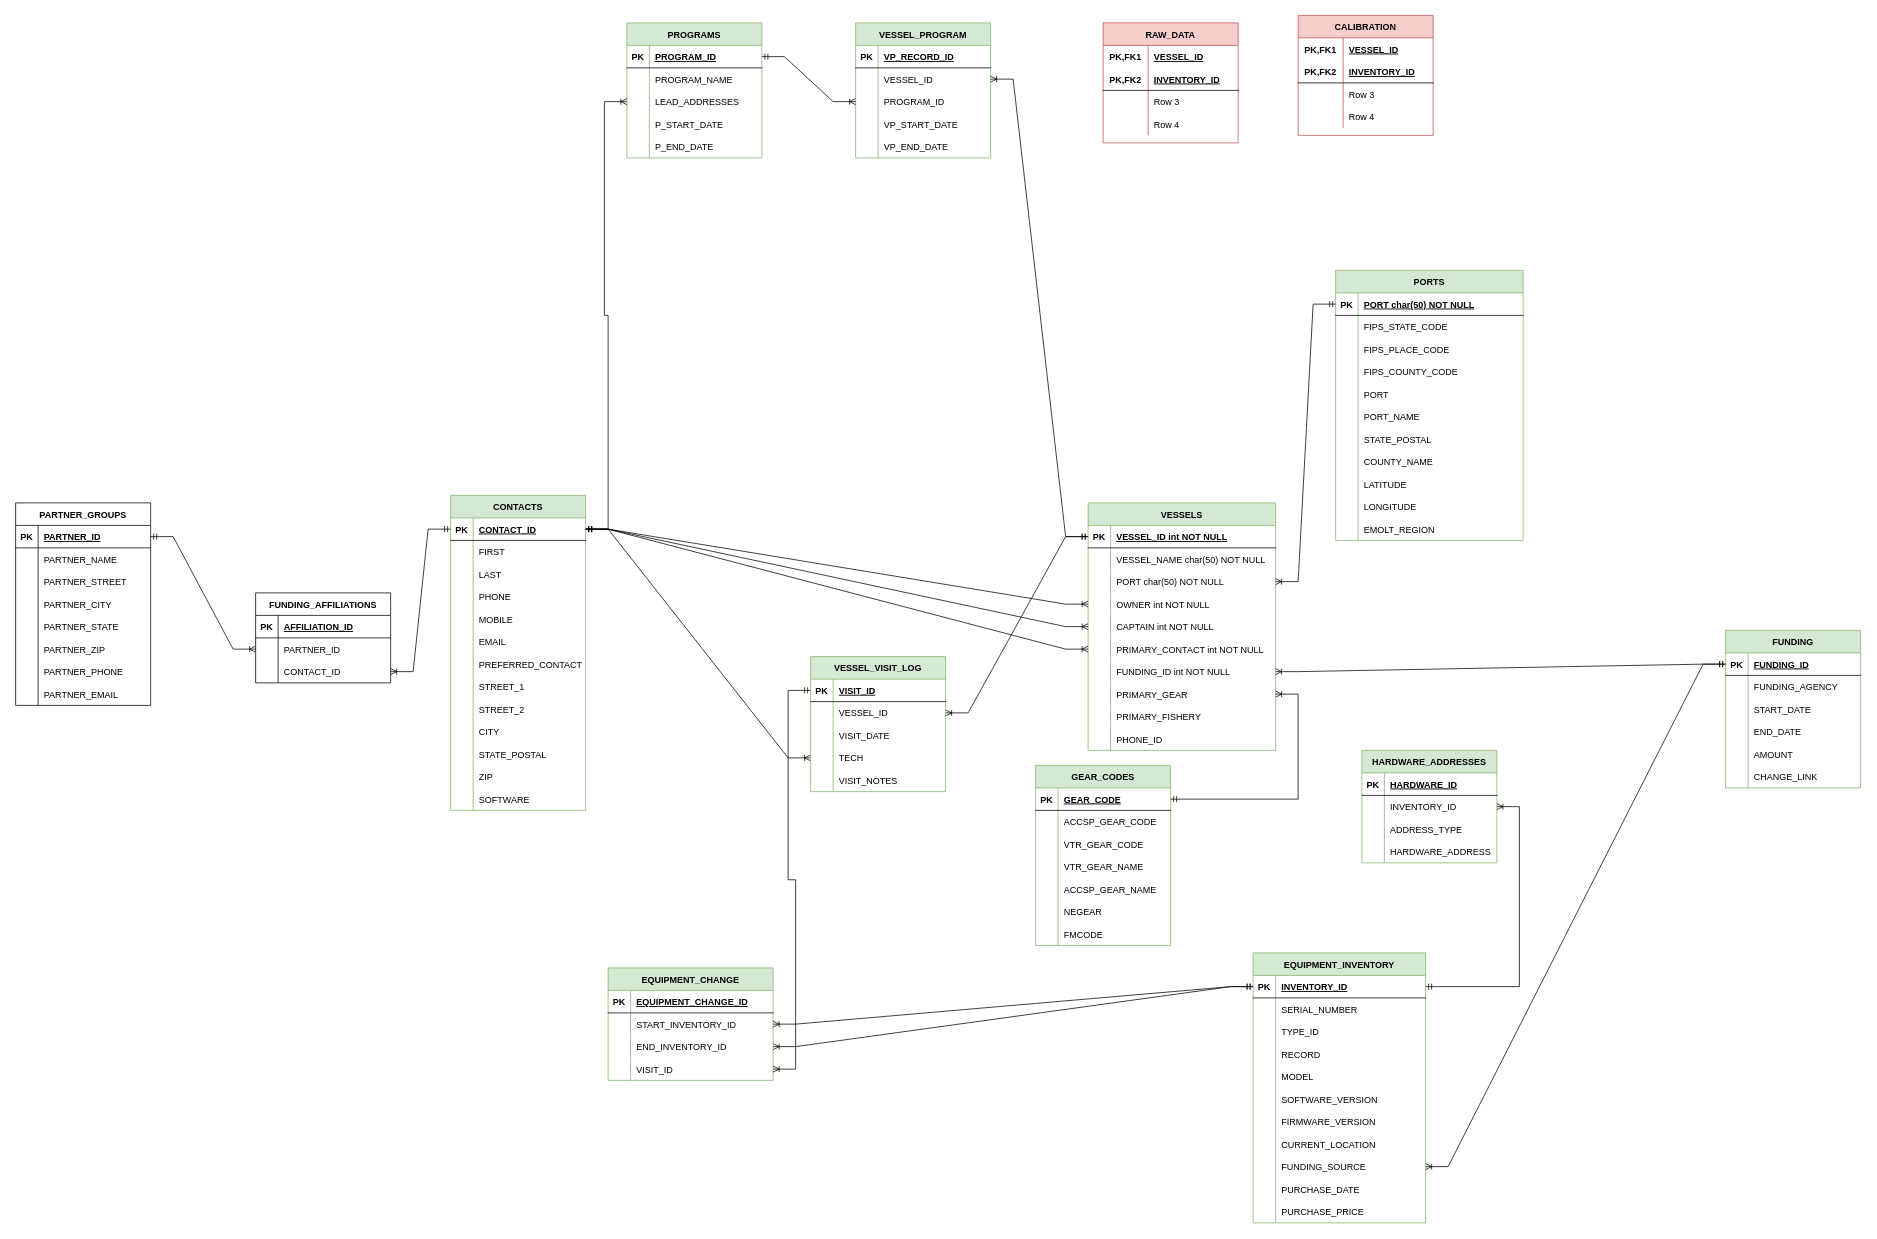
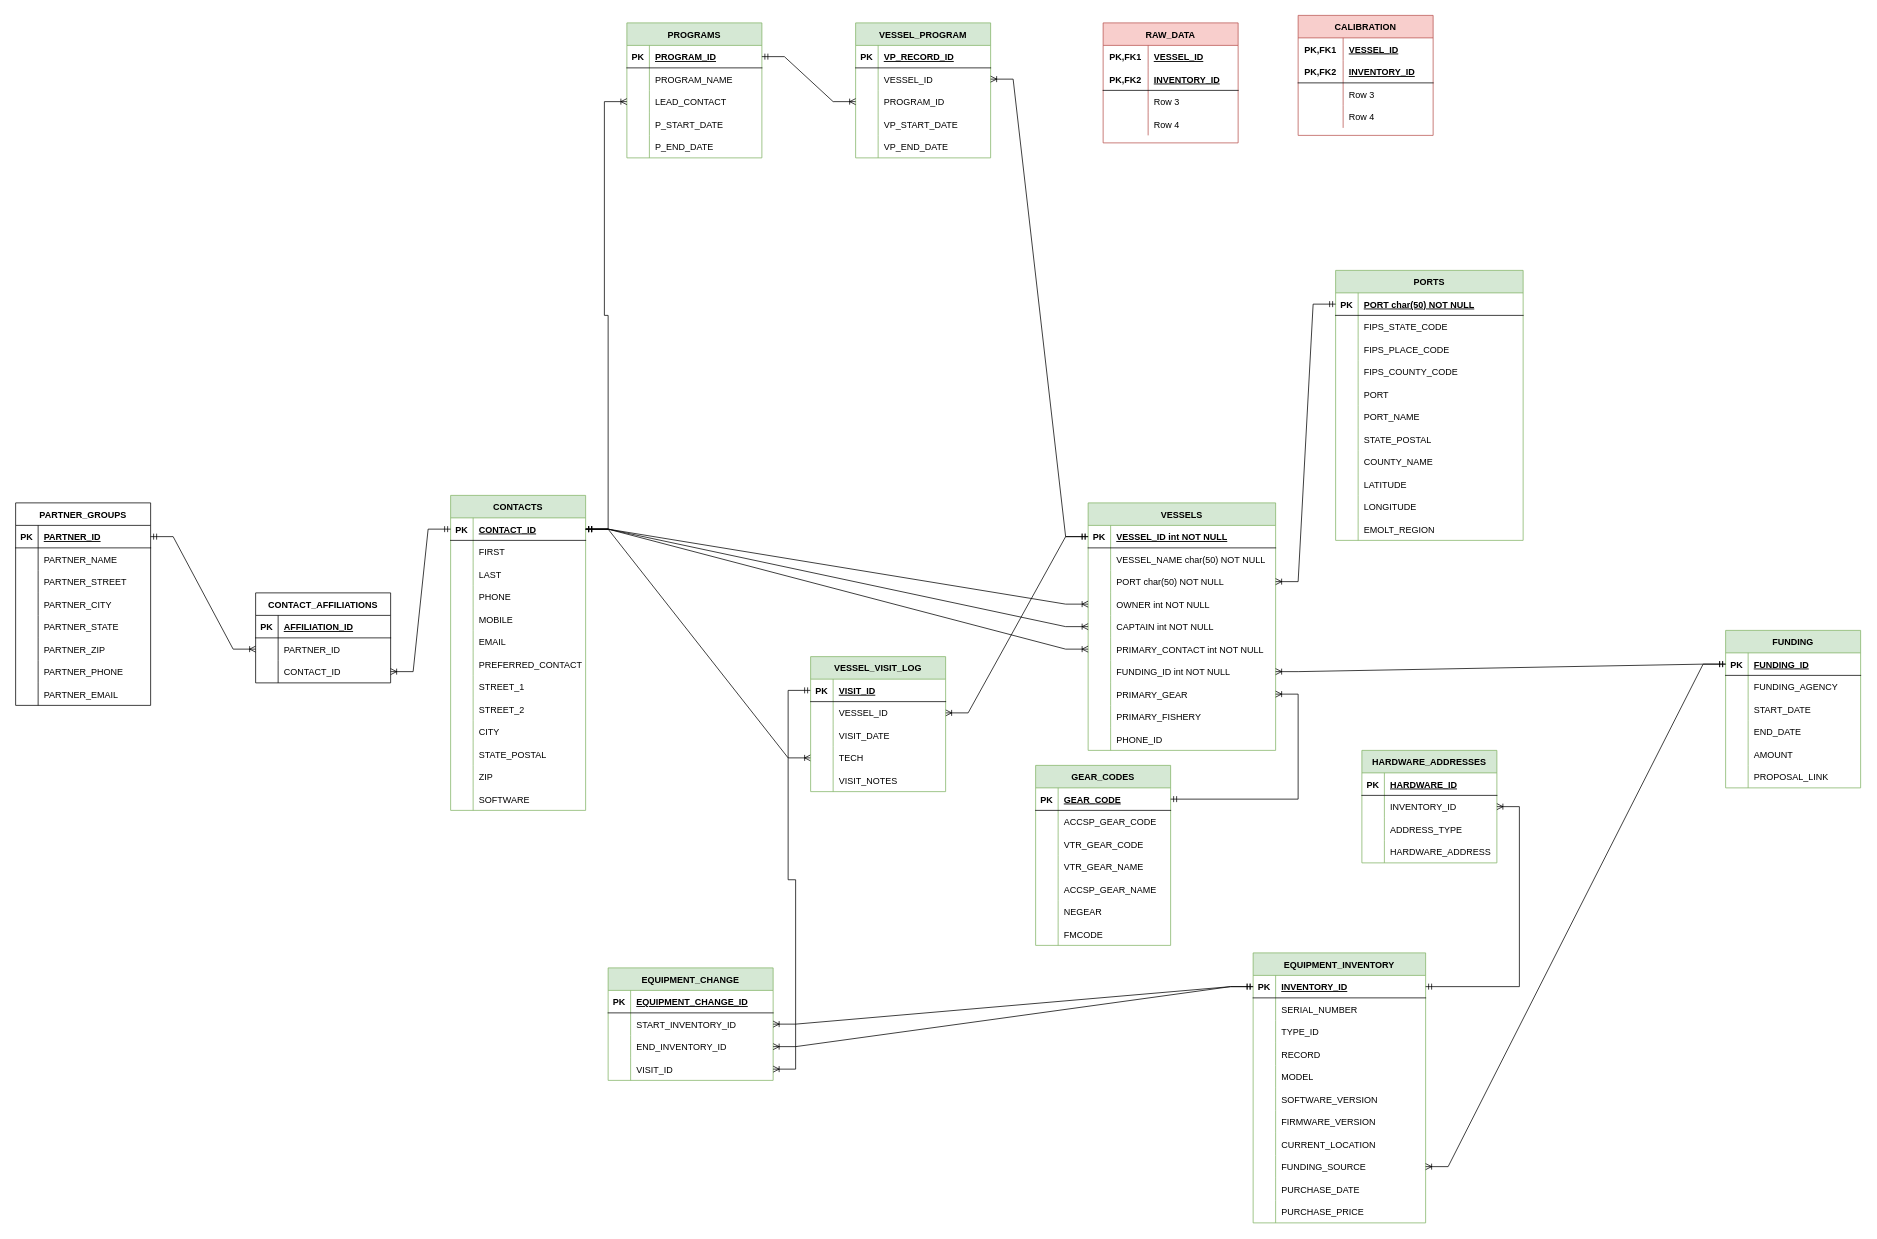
node "LEAD_ADDRESSES": label "LEAD_ADDRESSES" -> "LEAD_CONTACT"
node "FUNDING_AFFILIATIONS": label "FUNDING_AFFILIATIONS" -> "CONTACT_AFFILIATIONS"
node "CHANGE_LINK": label "CHANGE_LINK" -> "PROPOSAL_LINK"
